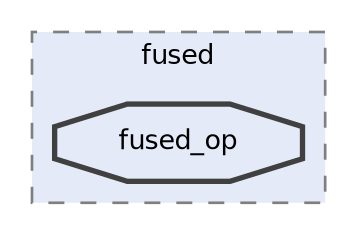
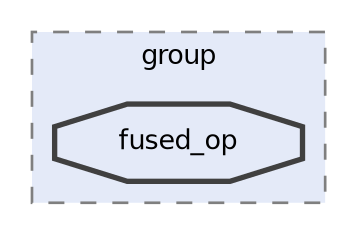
cluster "fused": label "fused" -> "group"
